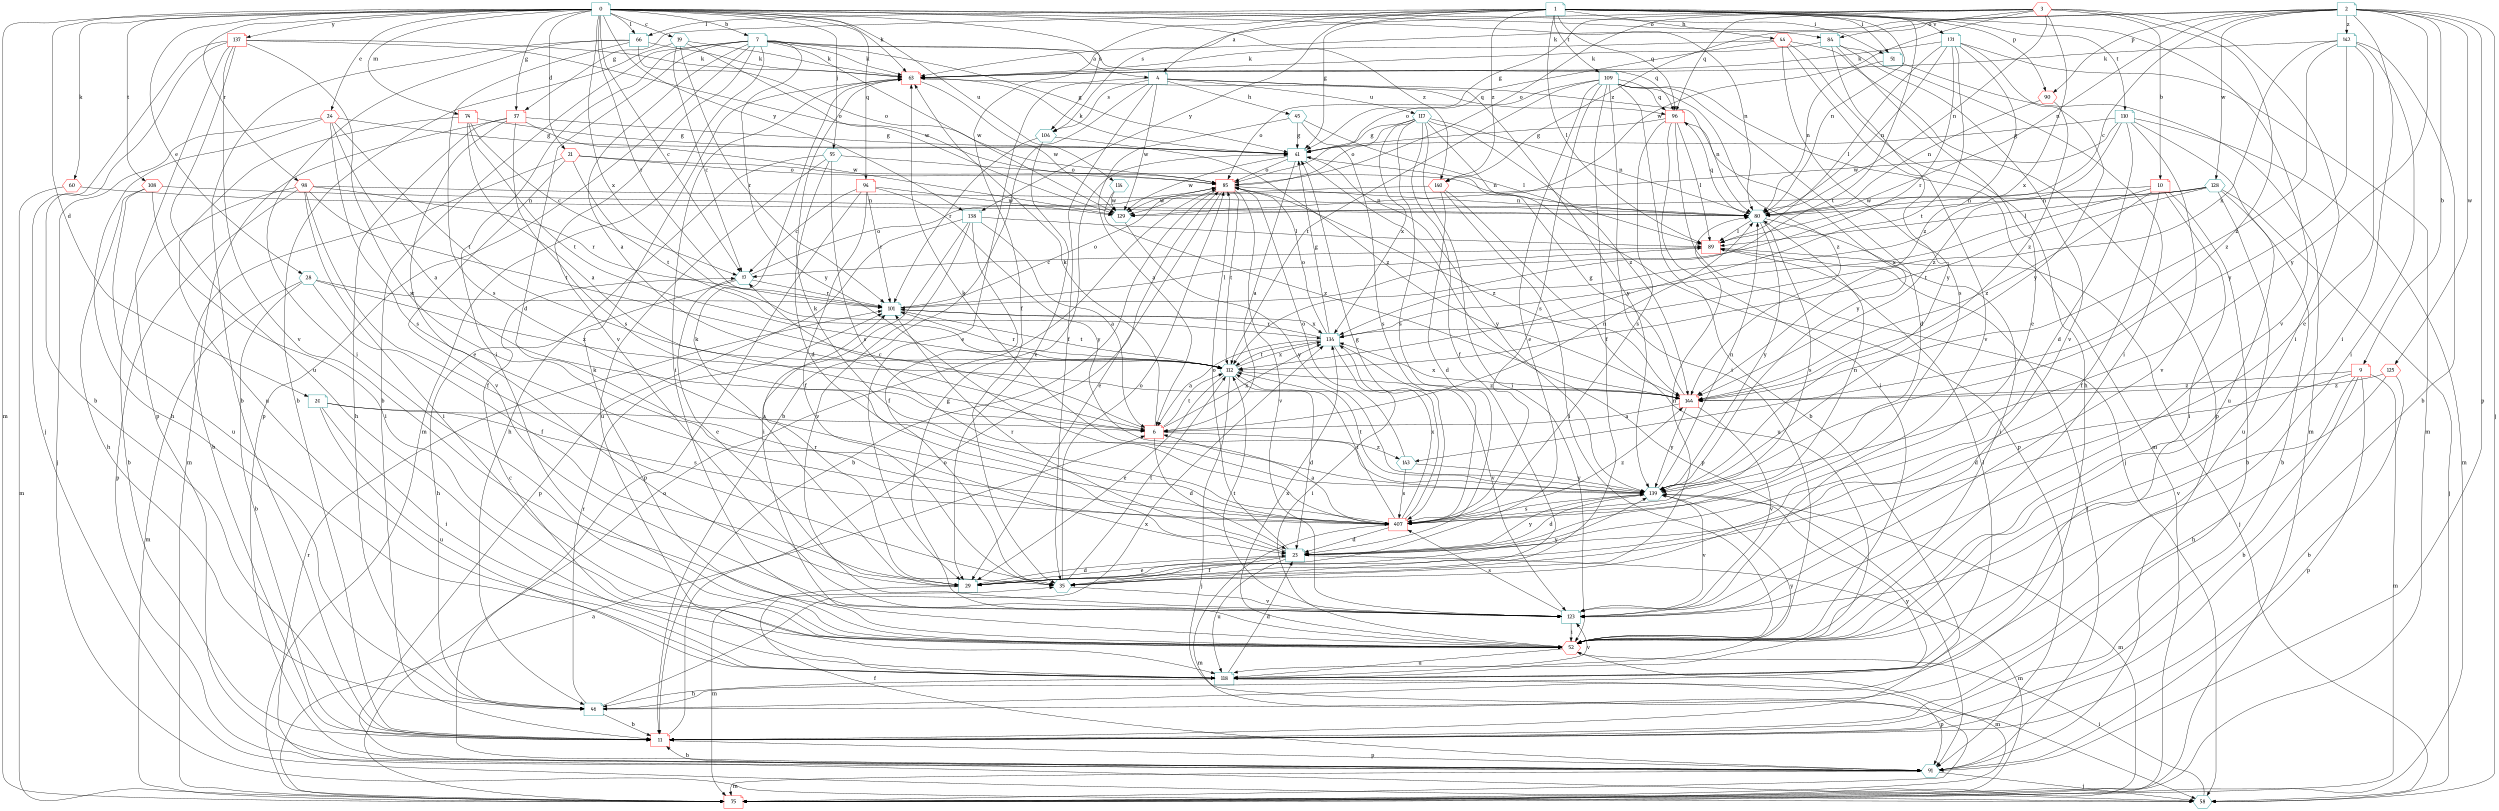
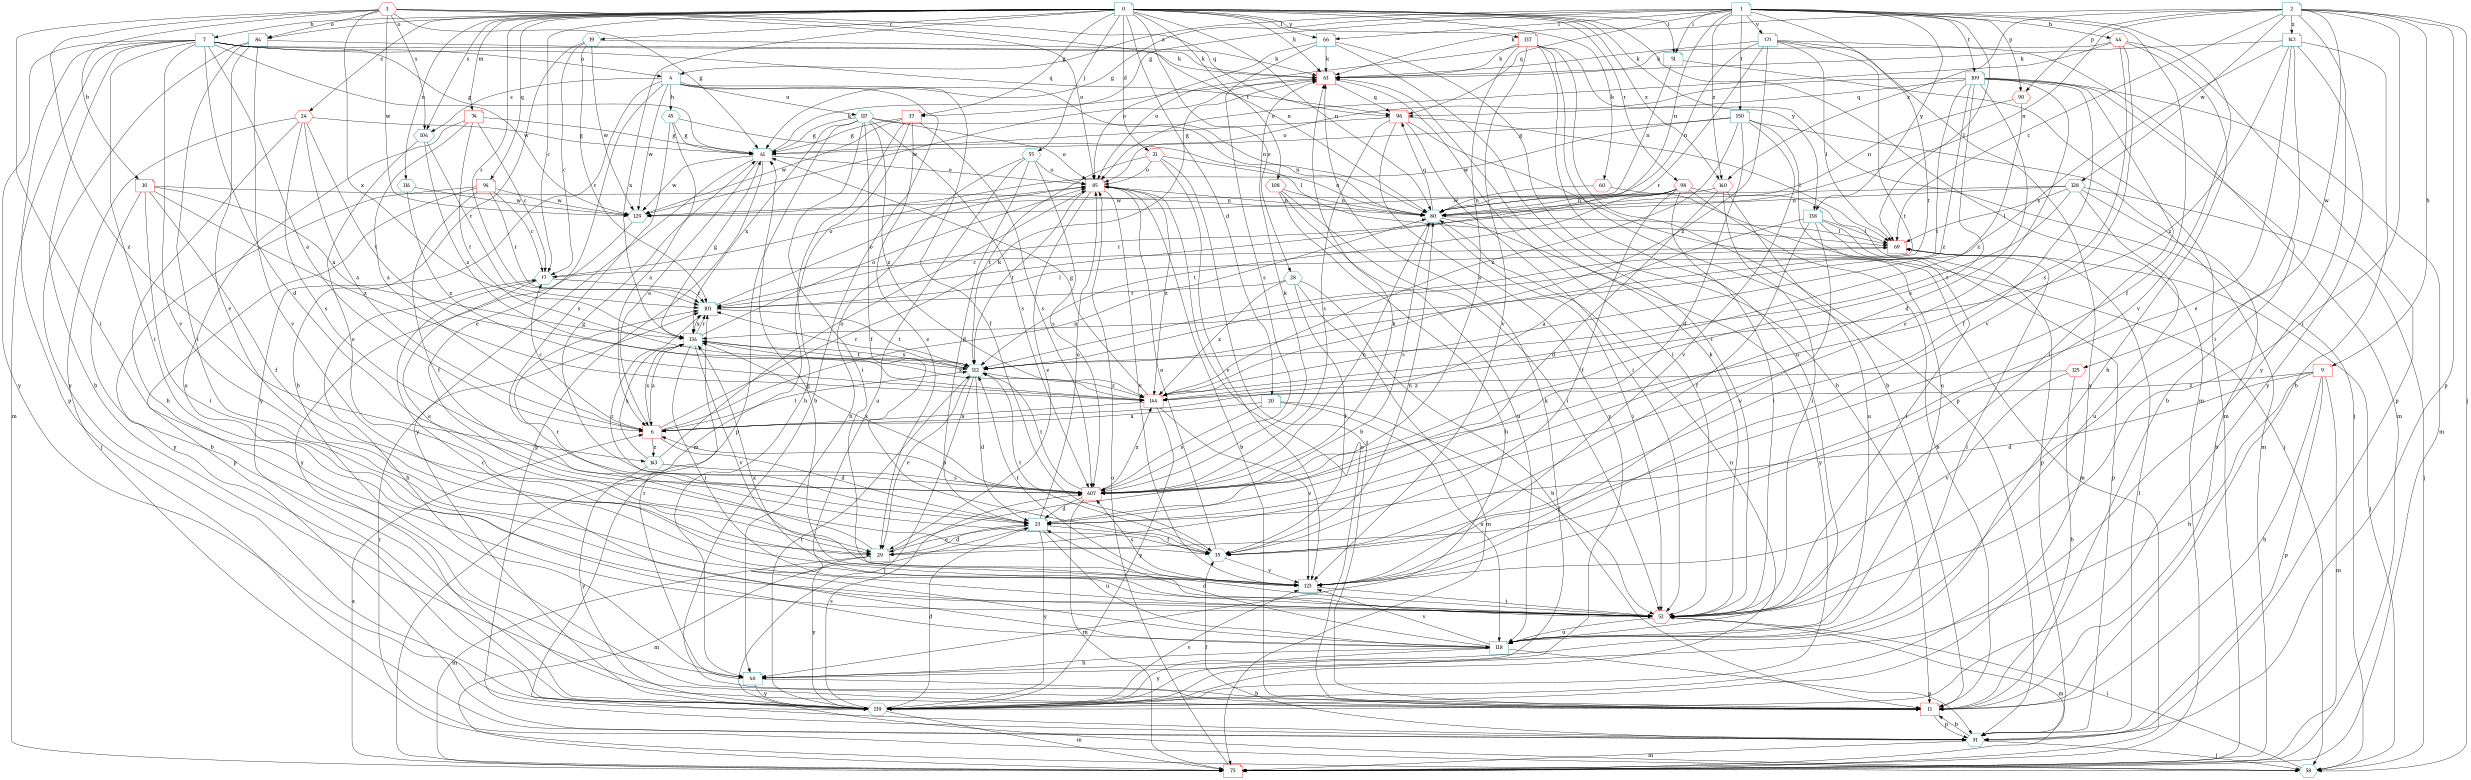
node "110": label "110" -> "150"
node "89": label "89" -> "69"
edge "46" -> "134": now "143" -> "134"
